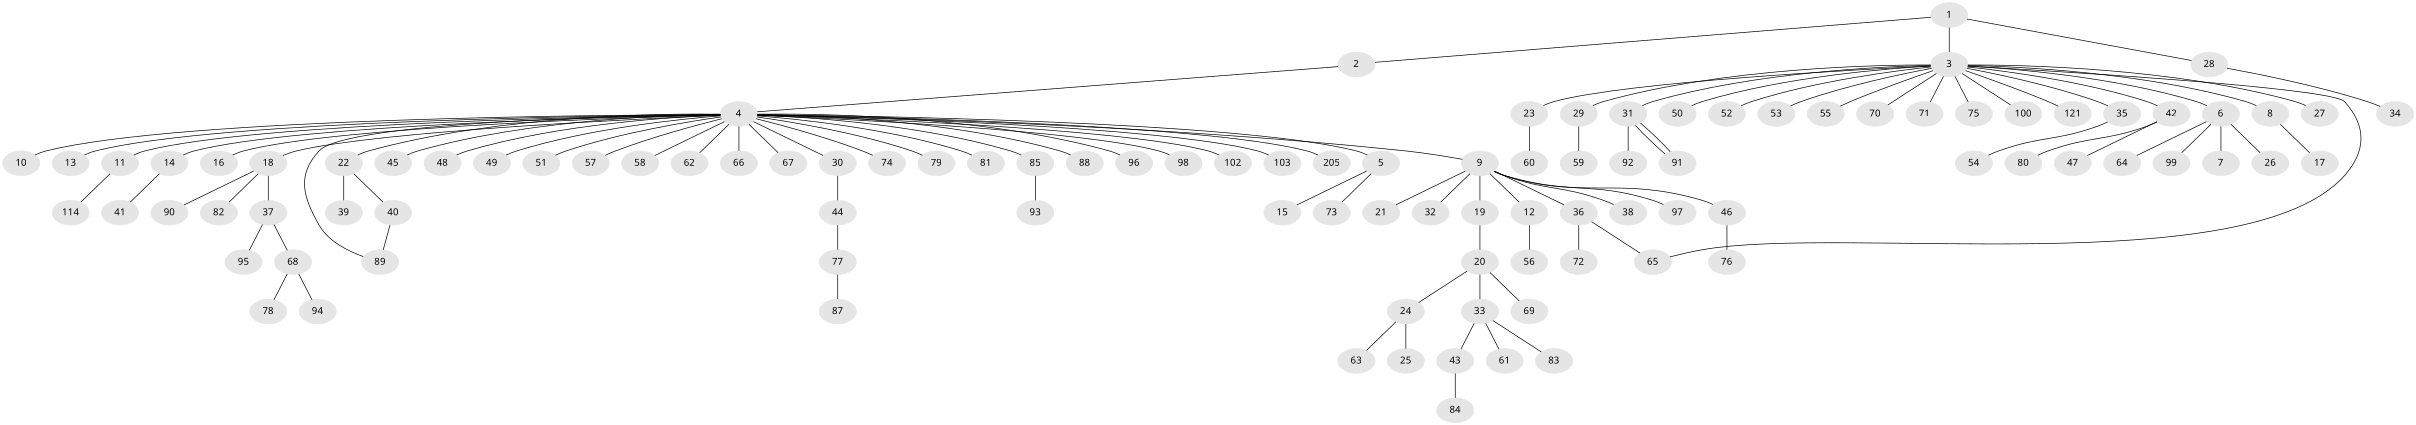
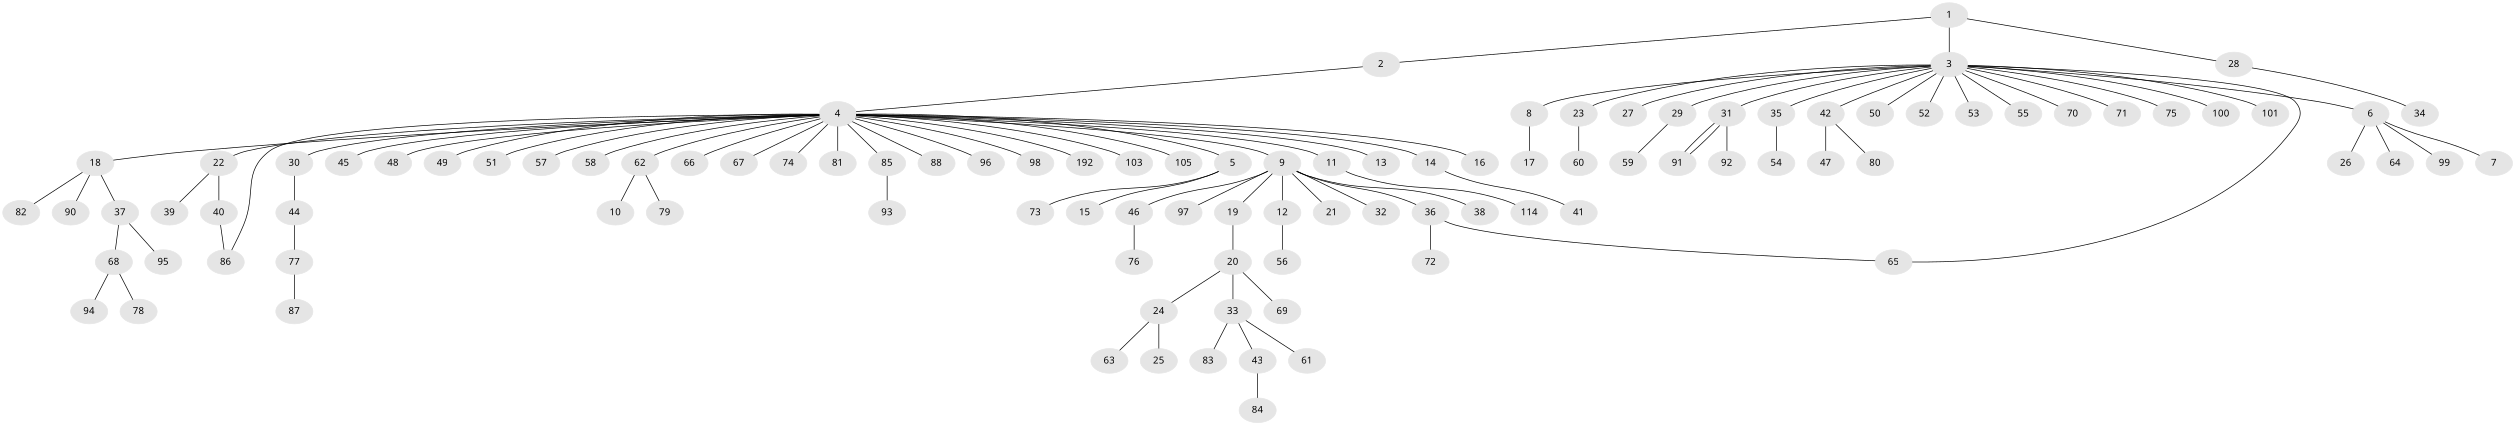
node "121": label "121" -> "101"
edge "4" -- "10": now "62" -- "10"
edge "4" -- "79": now "62" -- "79"
node "102": label "102" -> "192"
node "205": label "205" -> "105"
node "89": label "89" -> "86"
